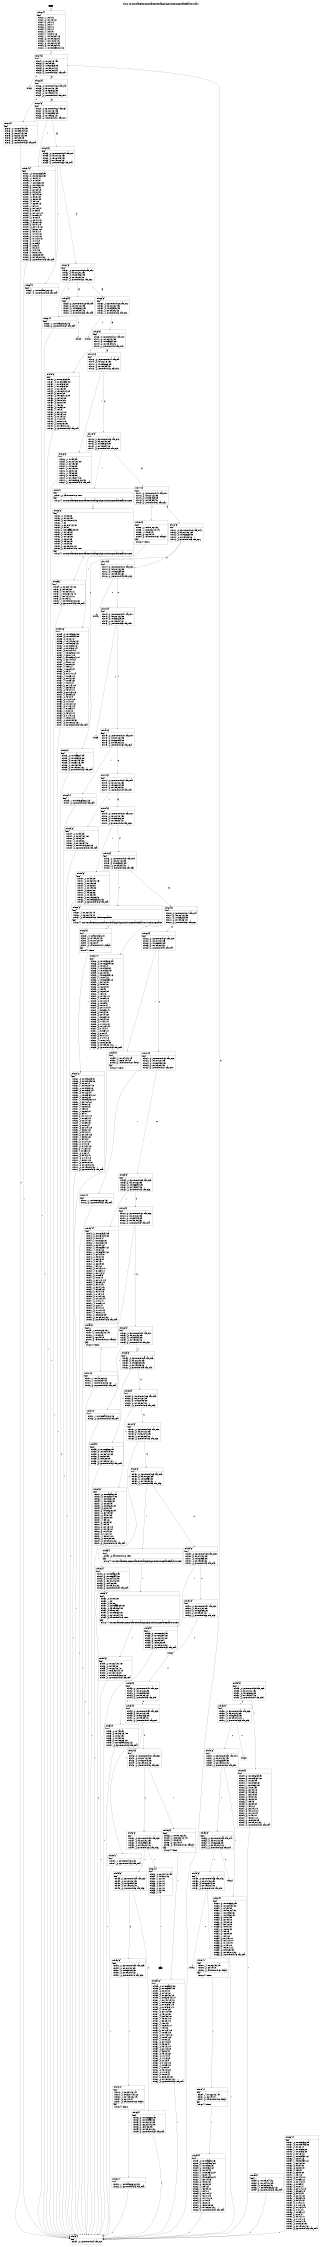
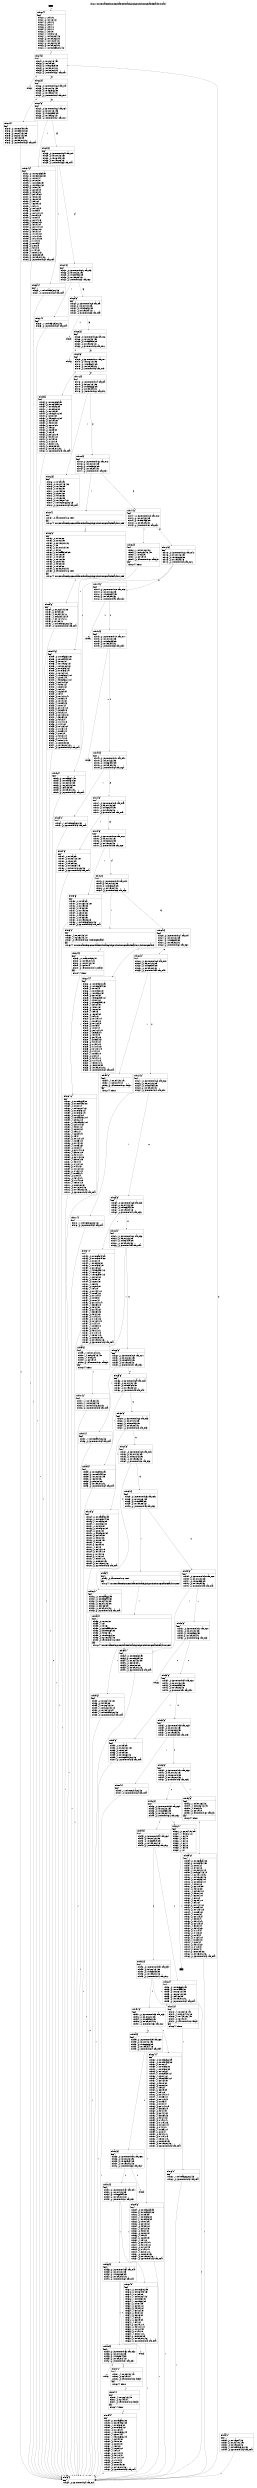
edge "0x4016b1 [25]" -> "0x4016e3 [25]": now "0x4016ca [25]" -> "0x4016e3 [25]"
edge "0x402263" -> "0x40193b [25]": now "0x401922 [25]" -> "0x40193b [25]"
node "0x4019d1 [25]": added
